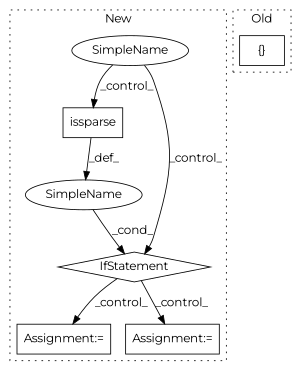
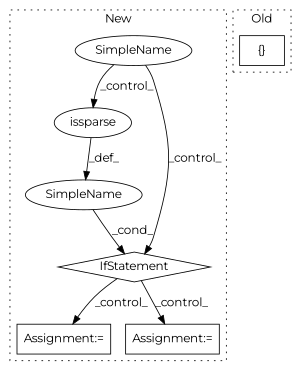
node "issparse": shape box -> ellipse
